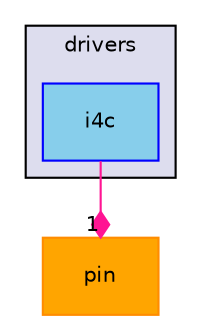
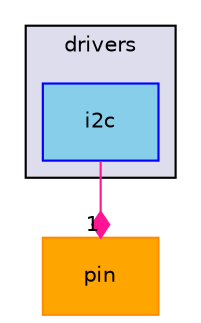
node "i4c": label "i4c" -> "i2c"
